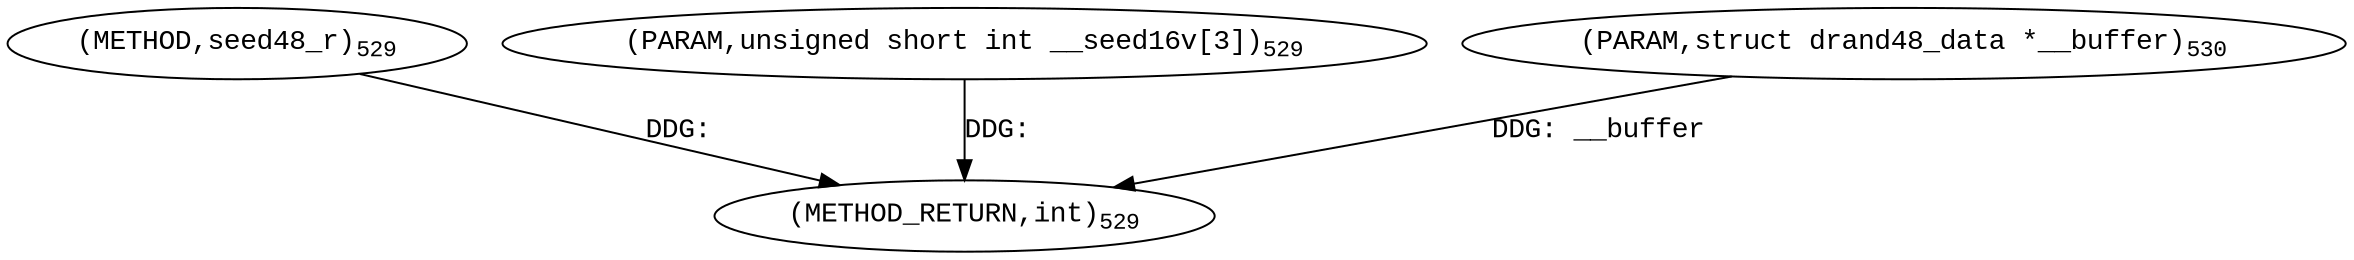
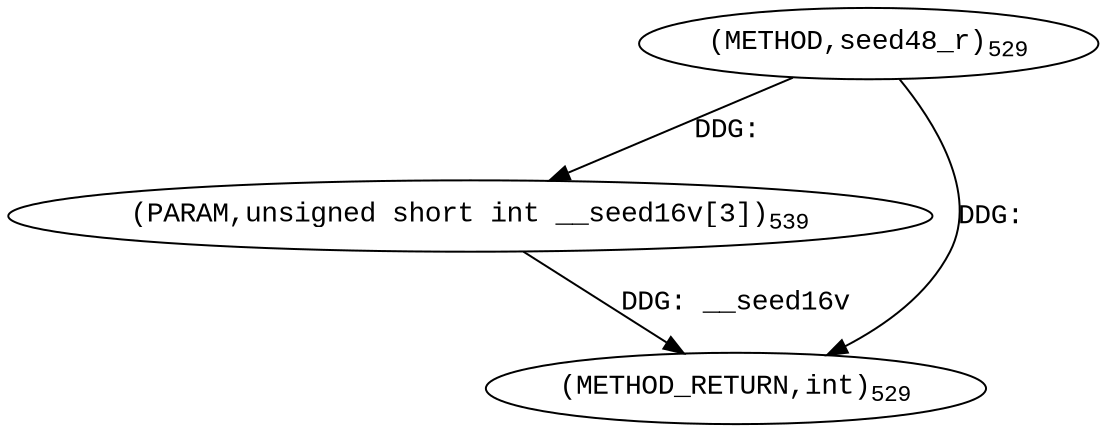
node "(PARAM,unsigned short int __seed16v[3])": text "529" -> "539"
node "(PARAM,struct drand48_data *__buffer)": removed
edge "(METHOD,seed48_r)" -> "(PARAM,unsigned short int __seed16v[3])": added, label "DDG:"
edge "(PARAM,unsigned short int __seed16v[3])" -> "(METHOD_RETURN,int)": label "DDG: " -> "DDG: __seed16v"
